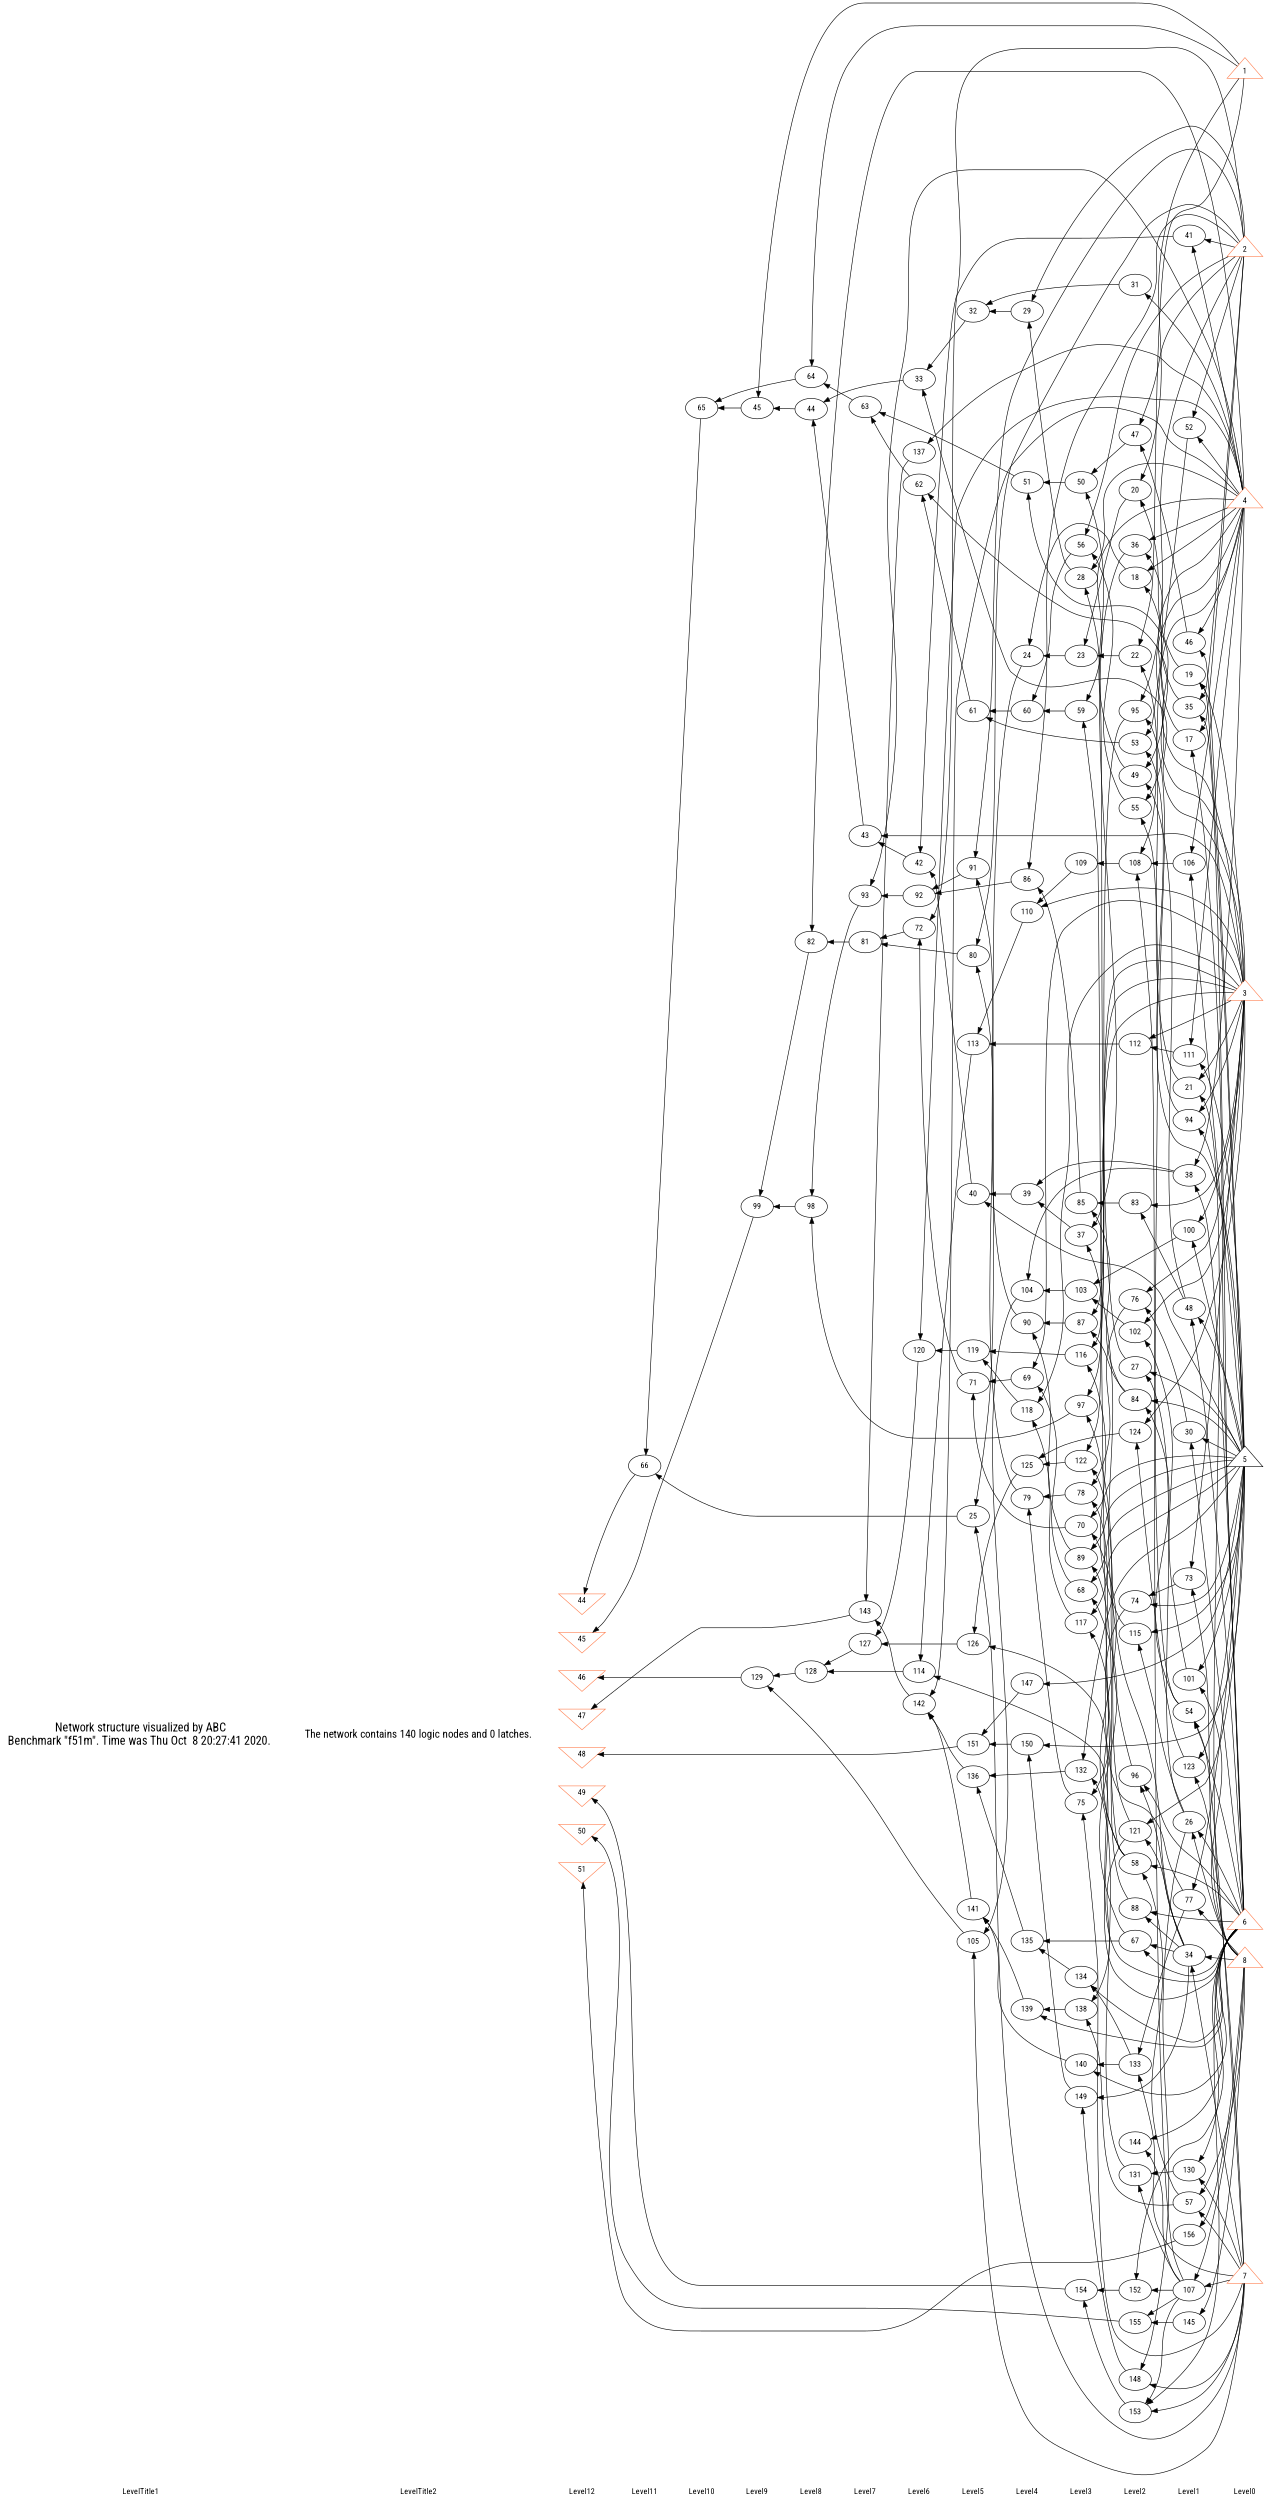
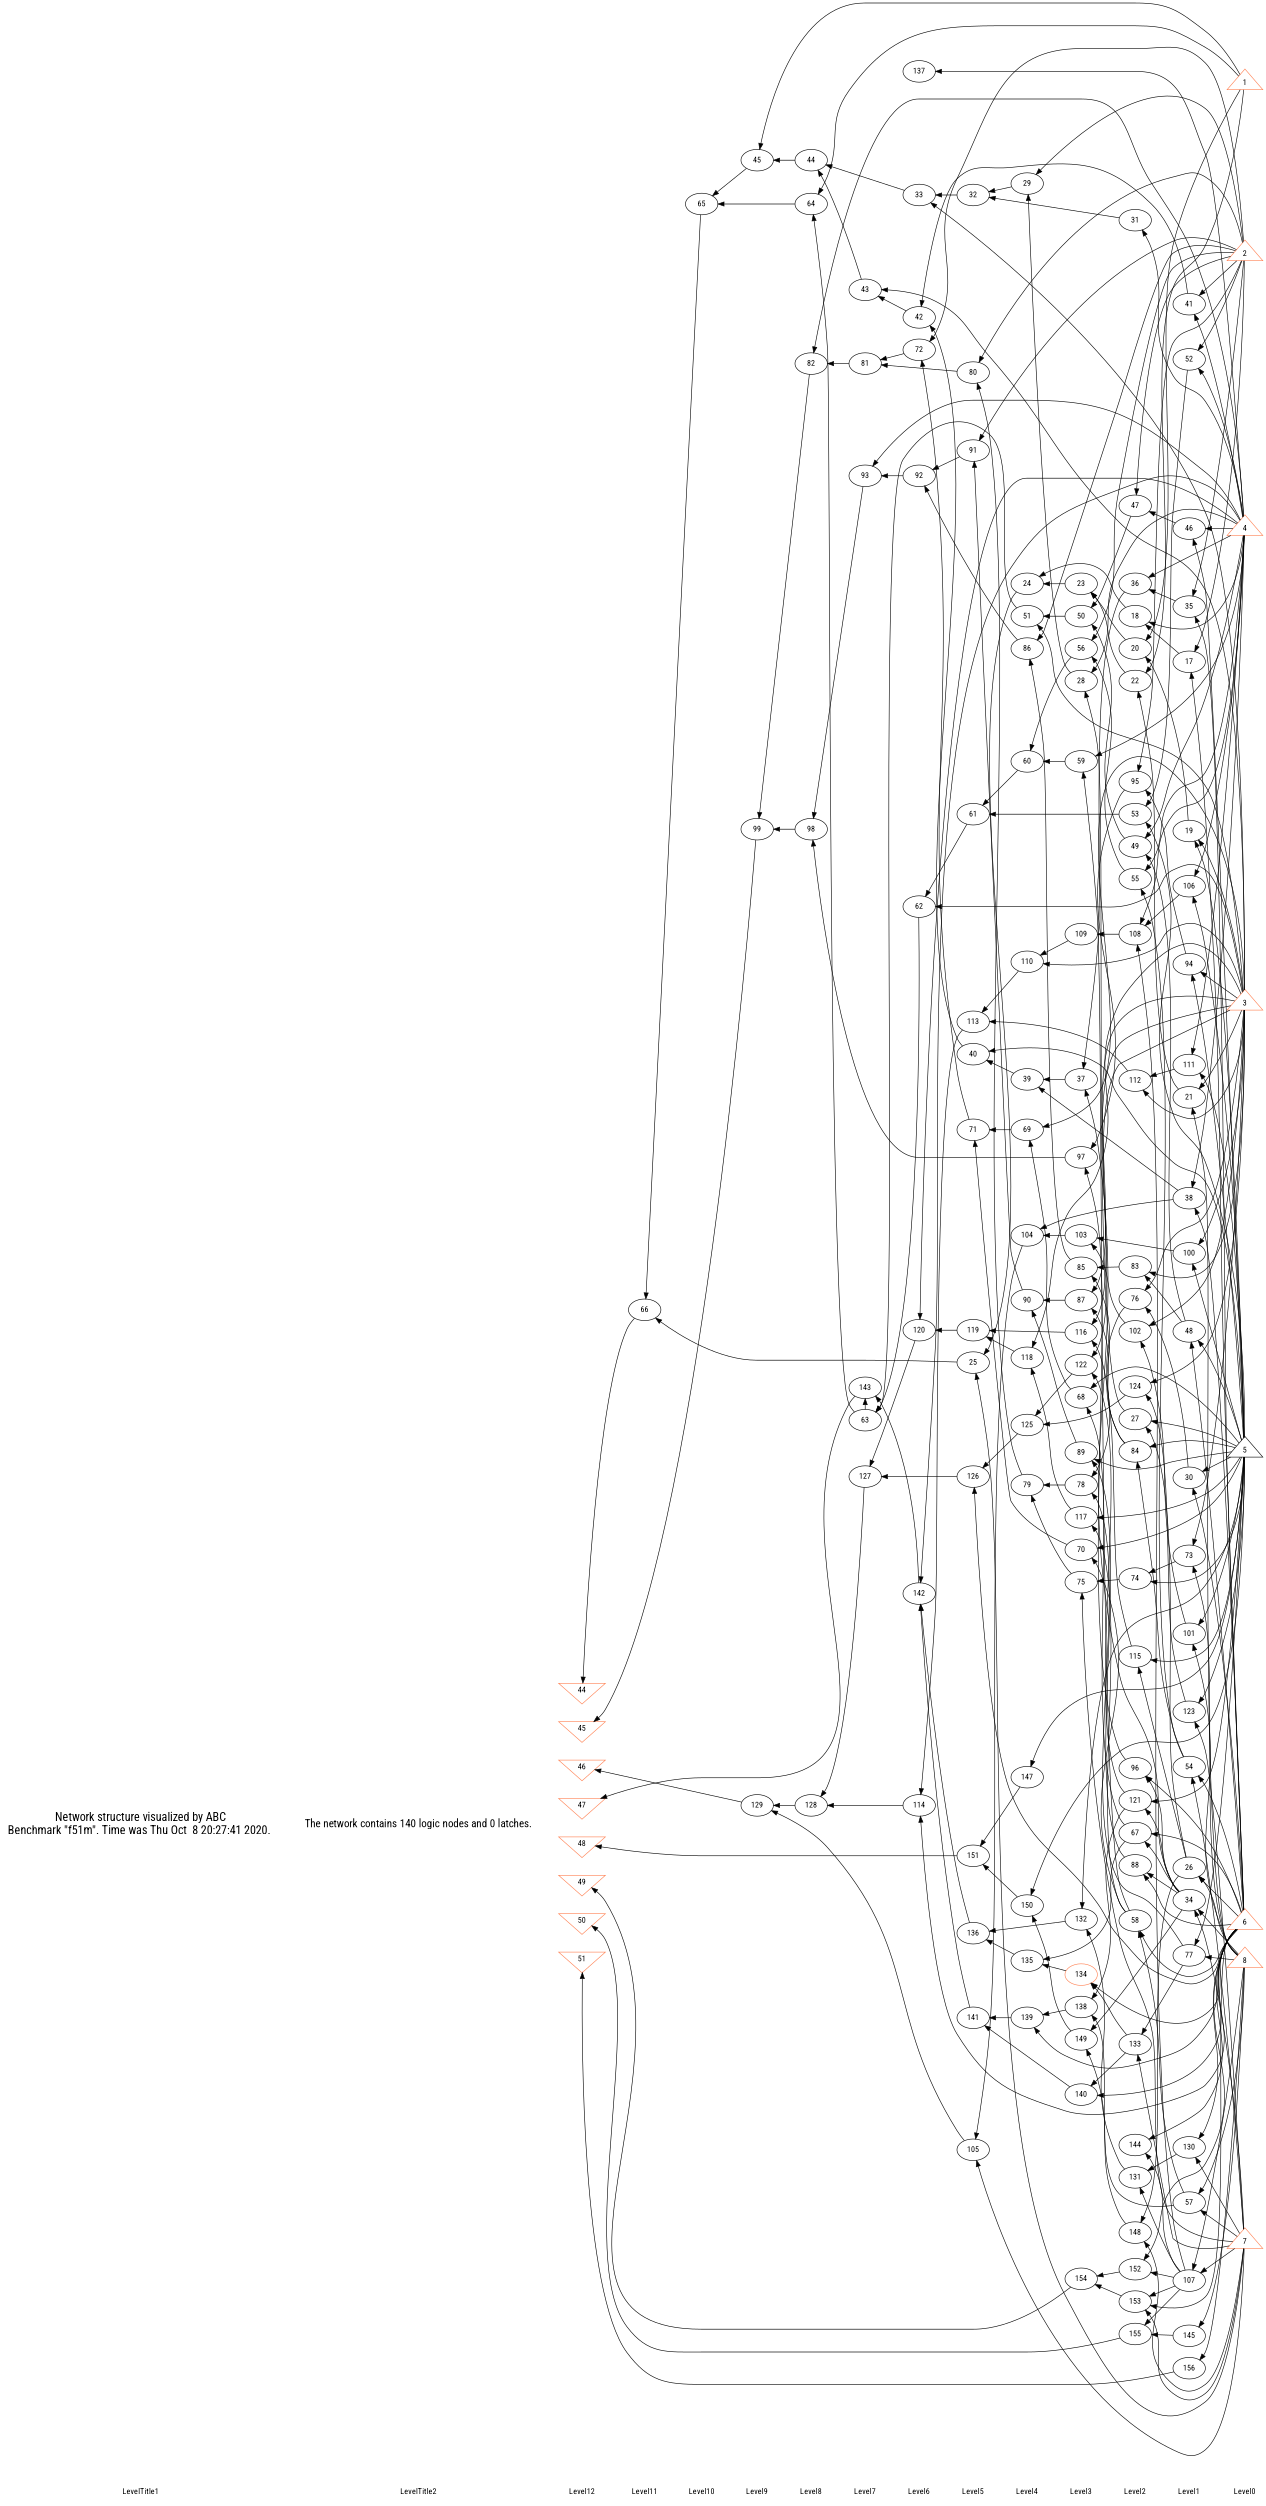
edge "137" -> "143": now "63" -> "143"
node "134": color black -> coral
